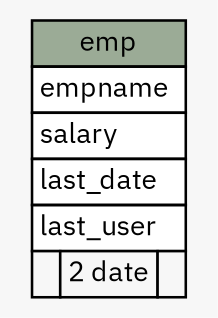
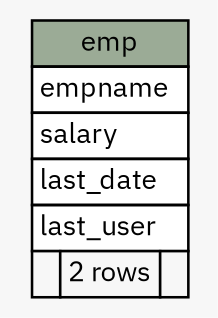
node "emp": text "2 date" -> "2 rows"
